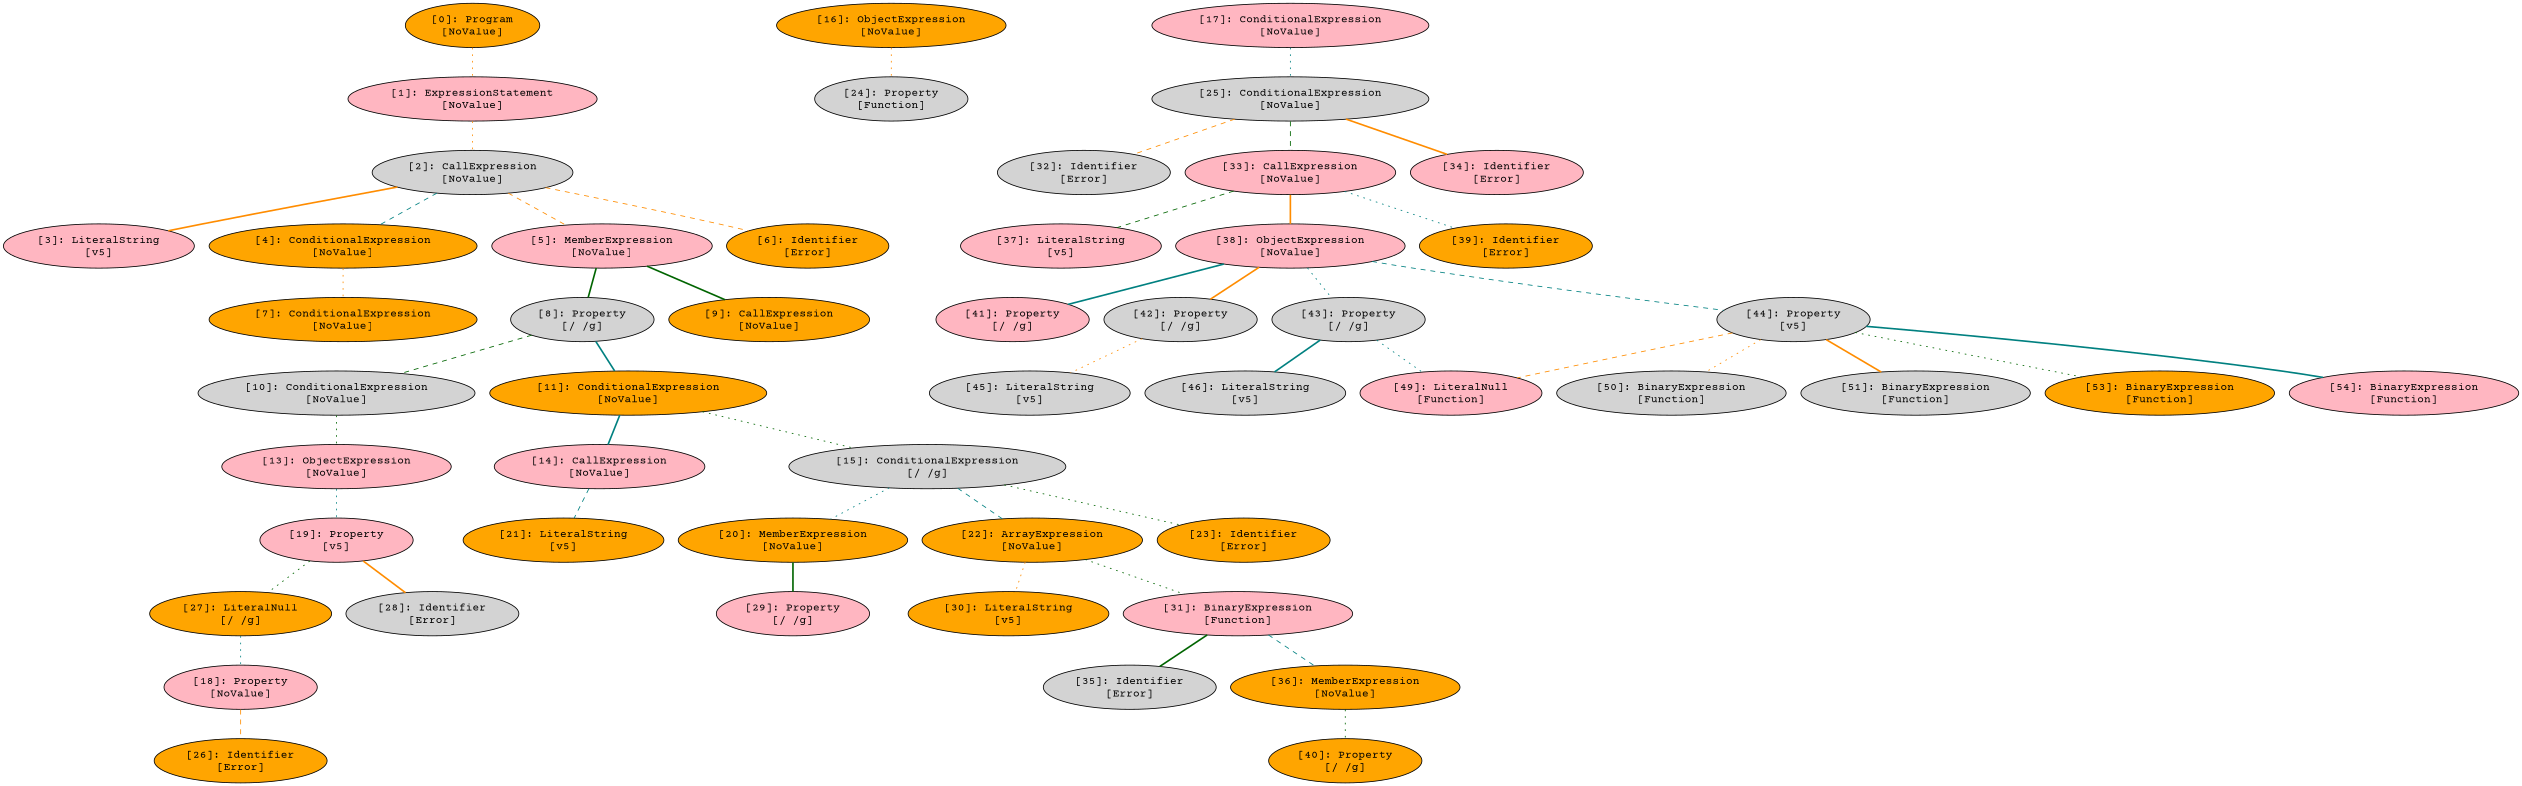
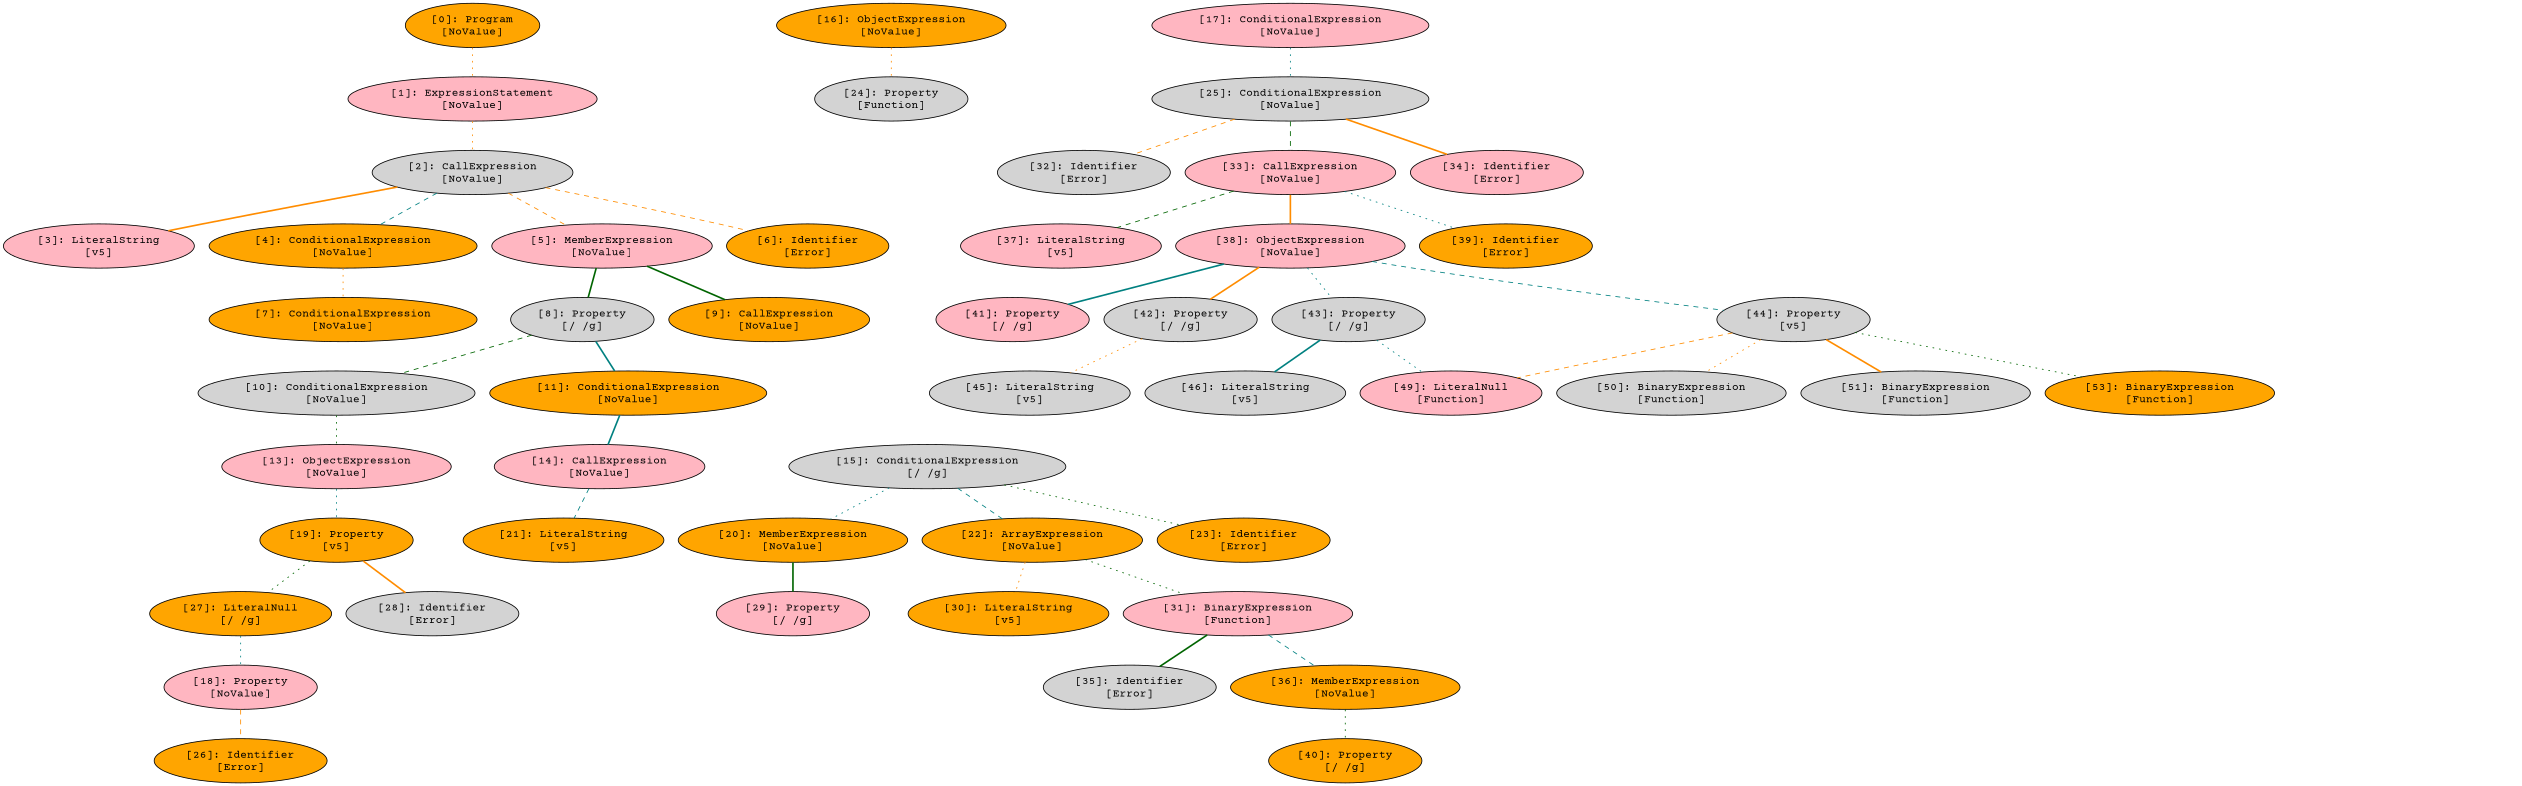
node "[54]: BinaryExpression [Function]": removed
edge "[11]: ConditionalExpression [NoValue]" -- "[15]: ConditionalExpression [/ /g]": removed
node "[19]: Property [v5]": fillcolor lightpink -> orange
